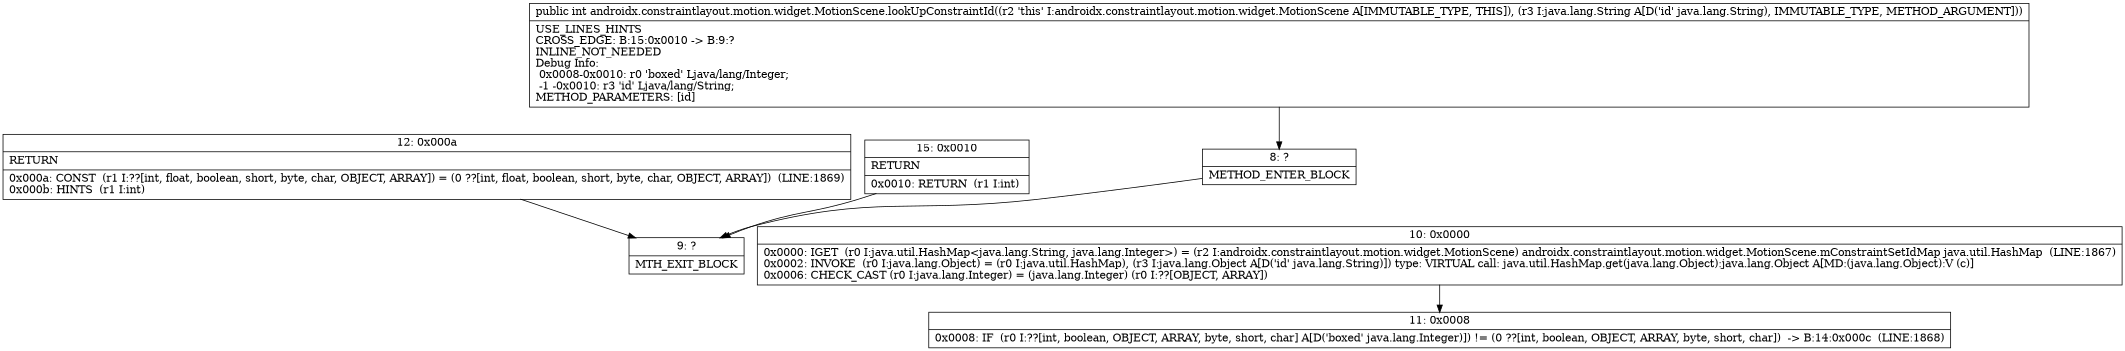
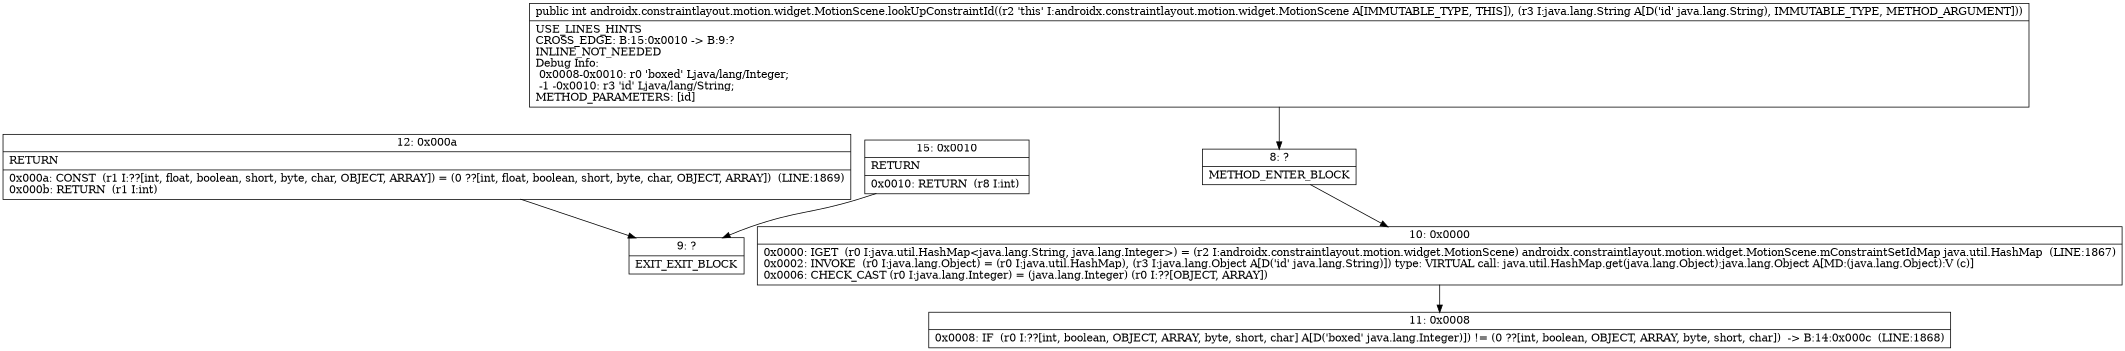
node "15: 0x0010": text "0x0010: RETURN  (r1 I:int)" -> "0x0010: RETURN  (r8 I:int)"
node "12: 0x000a": text "0x000b: HINTS  (r1 I:int)" -> "0x000b: RETURN  (r1 I:int)"
edge "8: ?" -> "9: ?": now "8: ?" -> "10: 0x0000"
node "9: ?": text "MTH_EXIT_BLOCK" -> "EXIT_EXIT_BLOCK"
